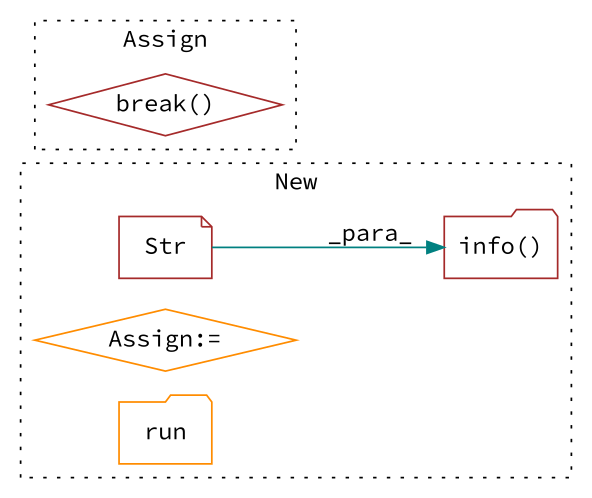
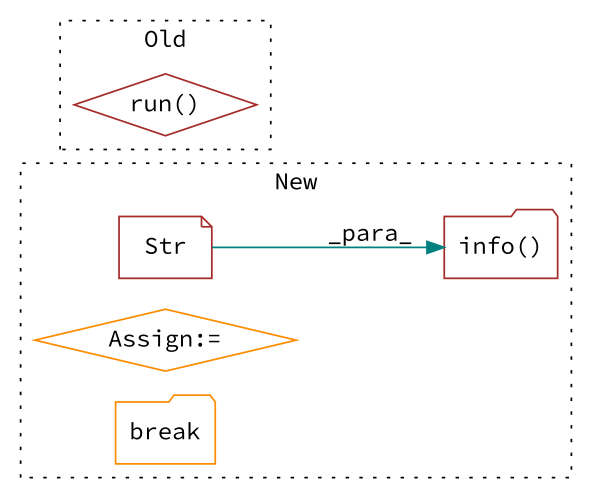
cluster "Assign": label "Assign" -> "Old"
node "break()": label "break()" -> "run()"
node "run": label "run" -> "break"
